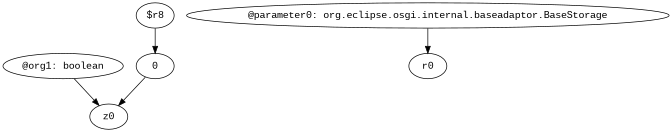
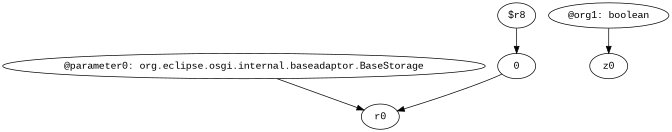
edge "0" -> "z0": now "0" -> "r0"
